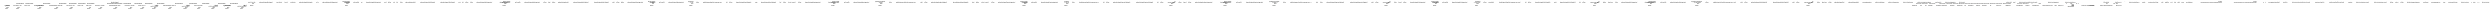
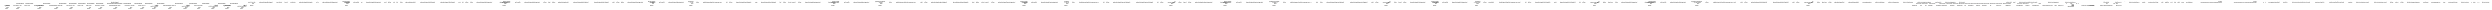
edge "HangFire.Core.Tests.BackgroundJobClientExtensionsFacts" -> "_client.Object.Enqueue(() => StaticMethod())": added, label "HangFire.Core.Tests.BackgroundJobClientExtensionsFacts"
